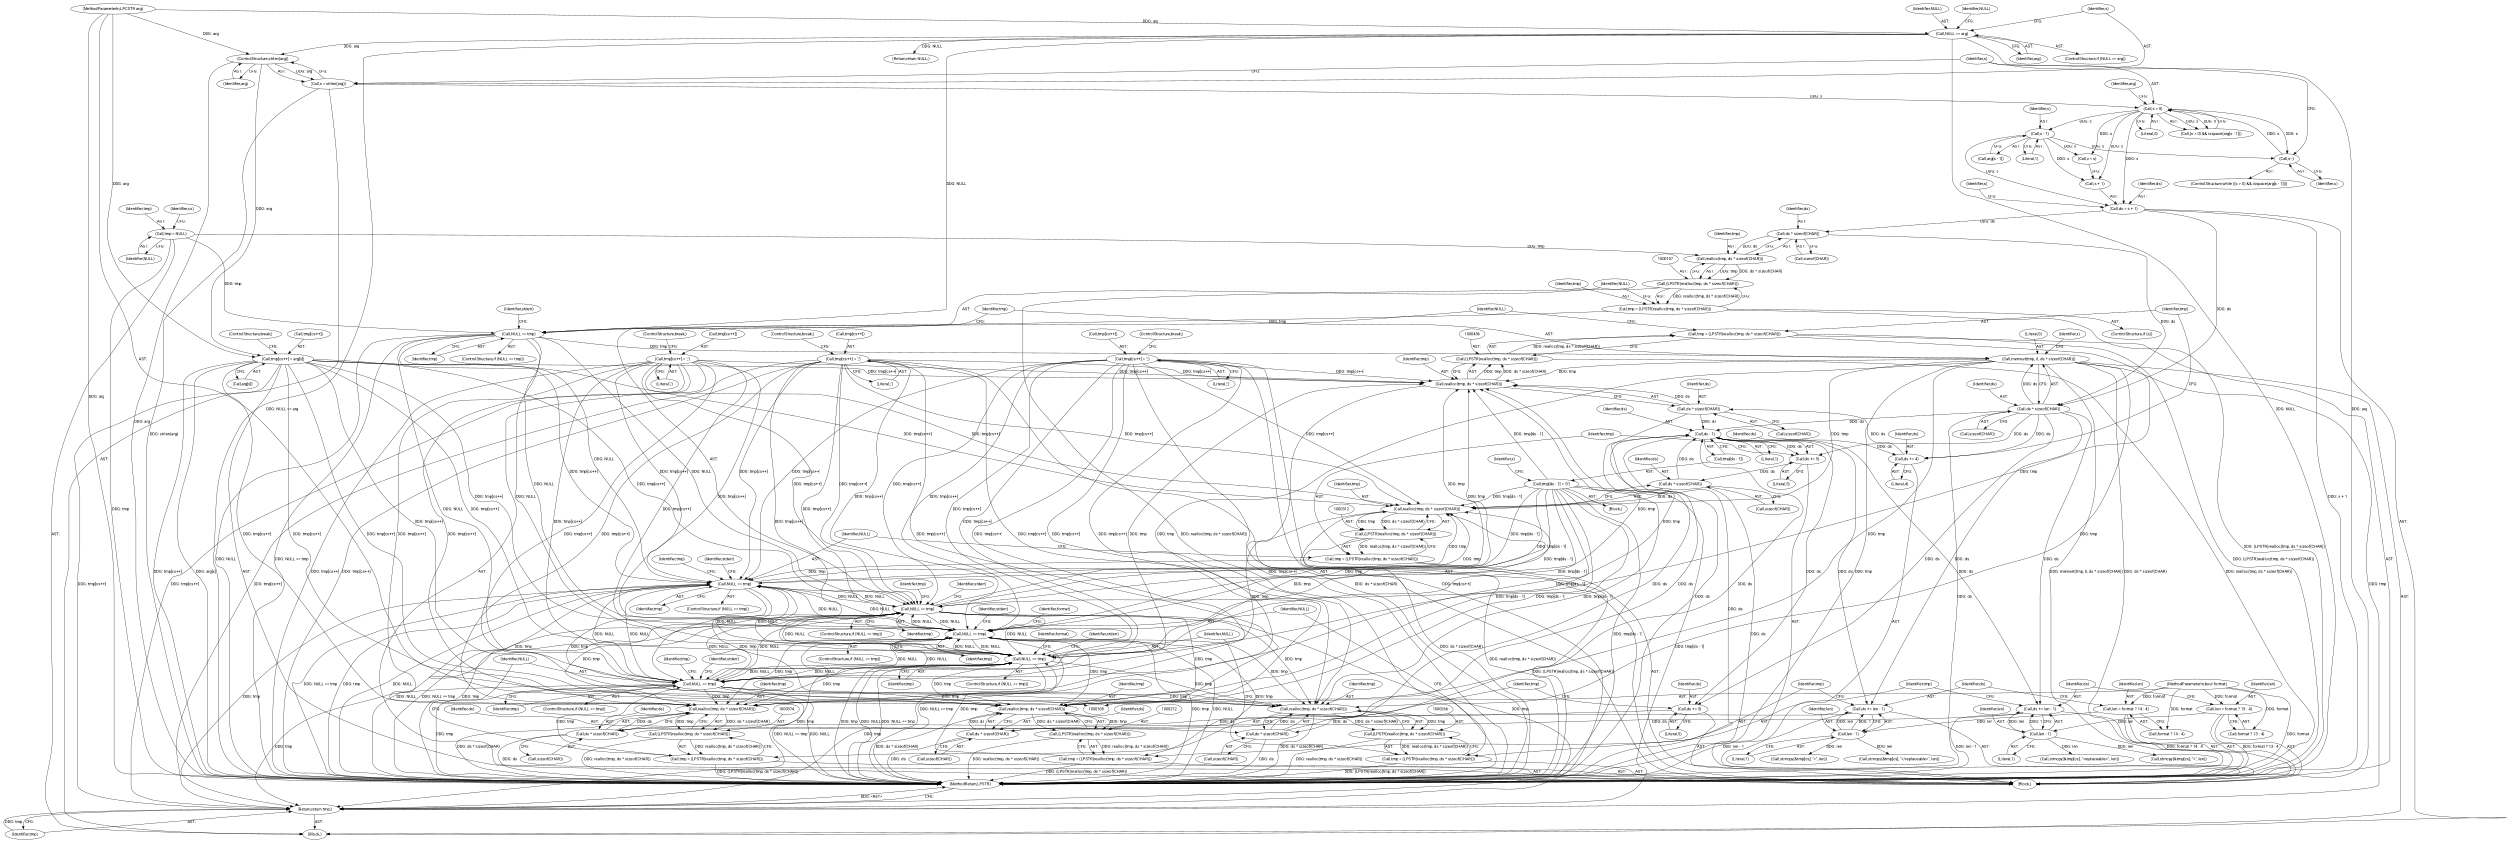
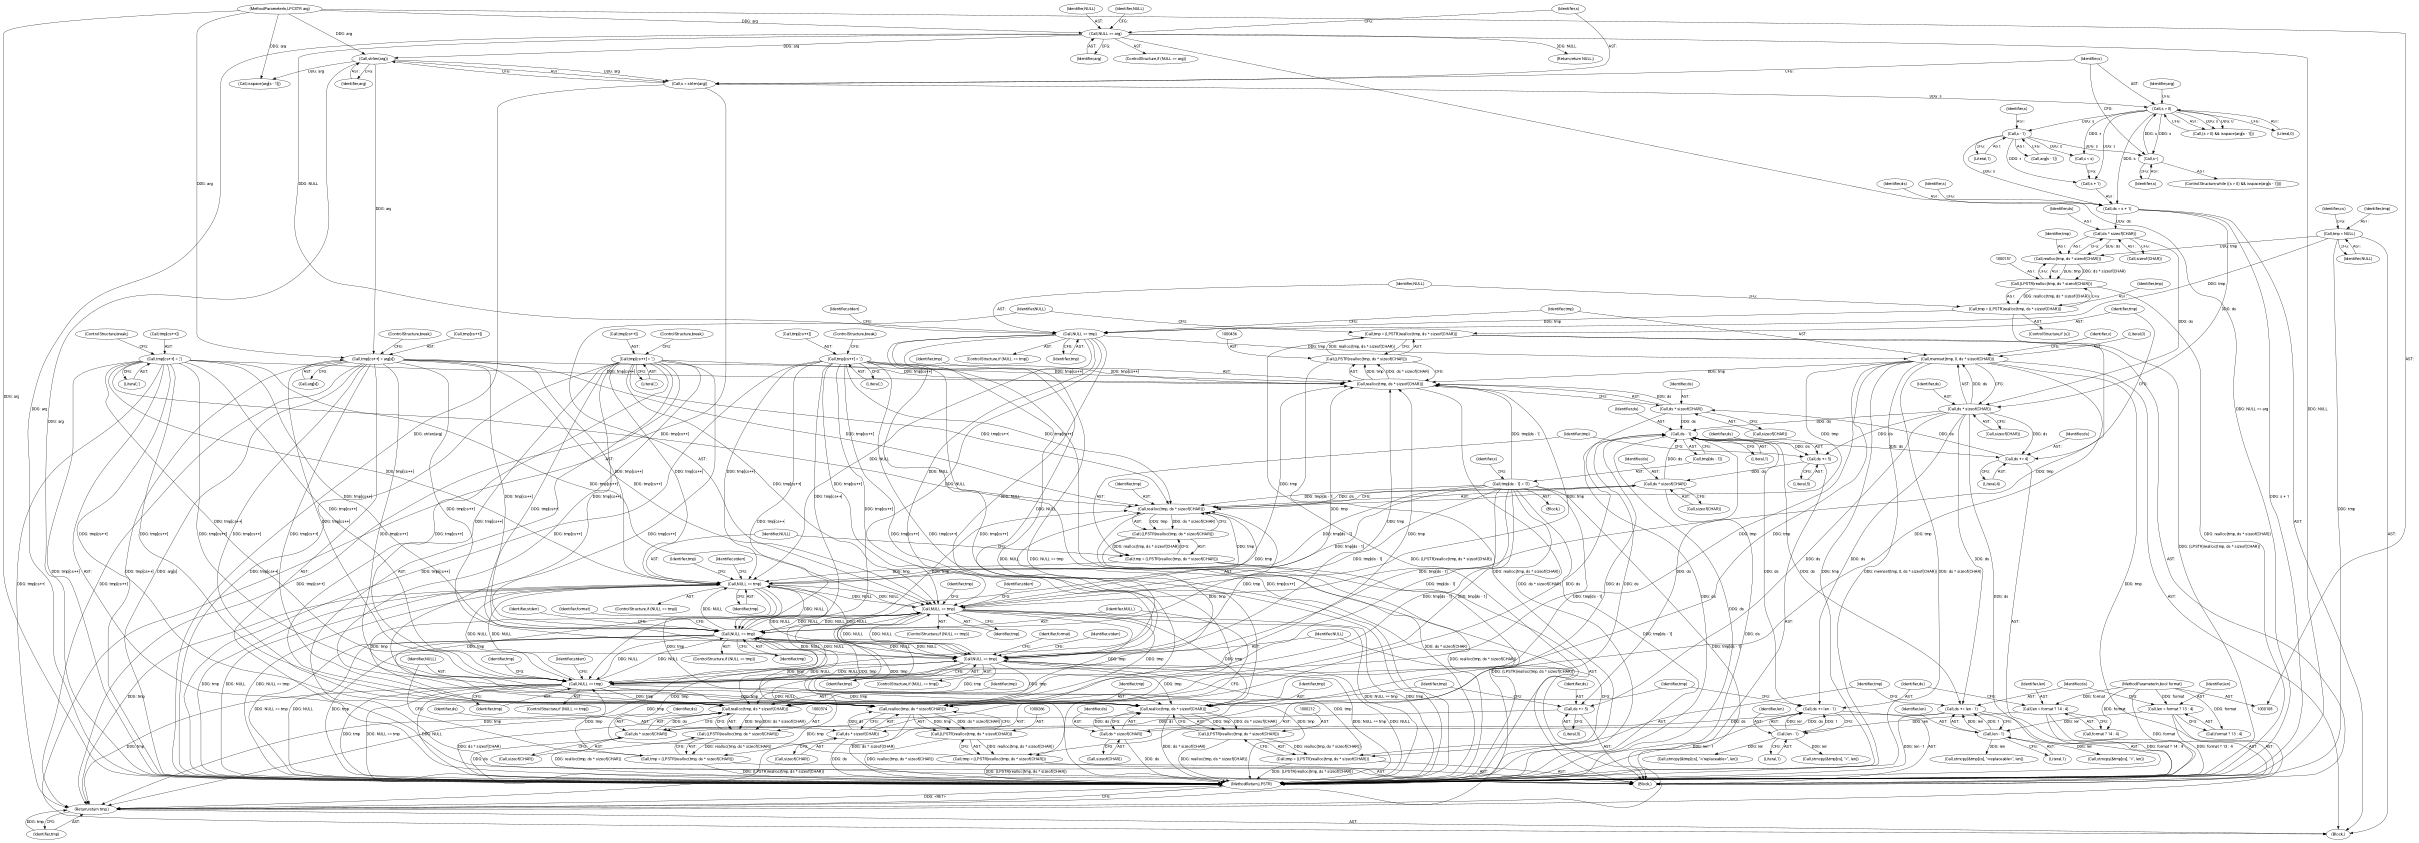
node "(ControlStructure,strlen(arg))": label "(ControlStructure,strlen(arg))" -> "(Call,strlen(arg))"
node "(Call,isspace(arg[s - 1]))": added
node "1000312": removed
